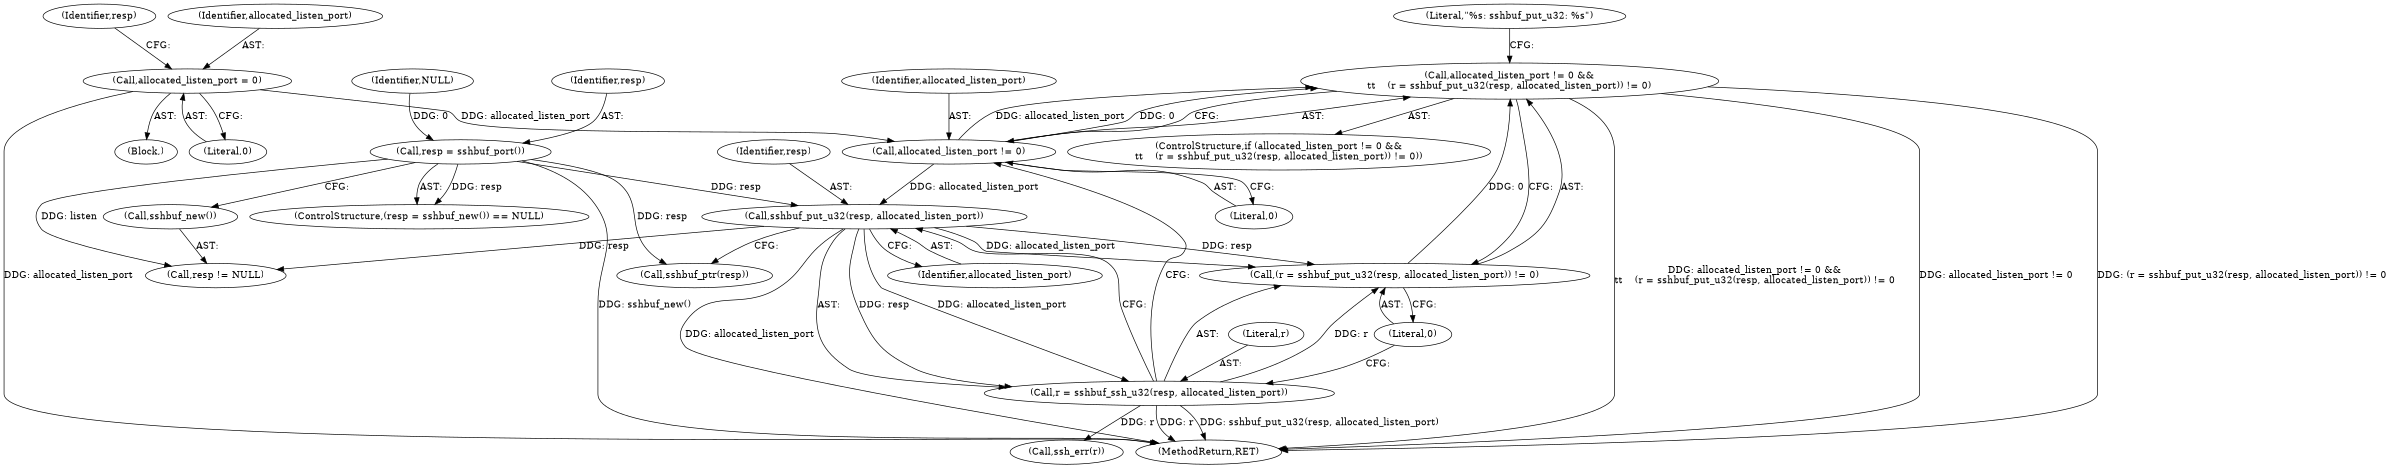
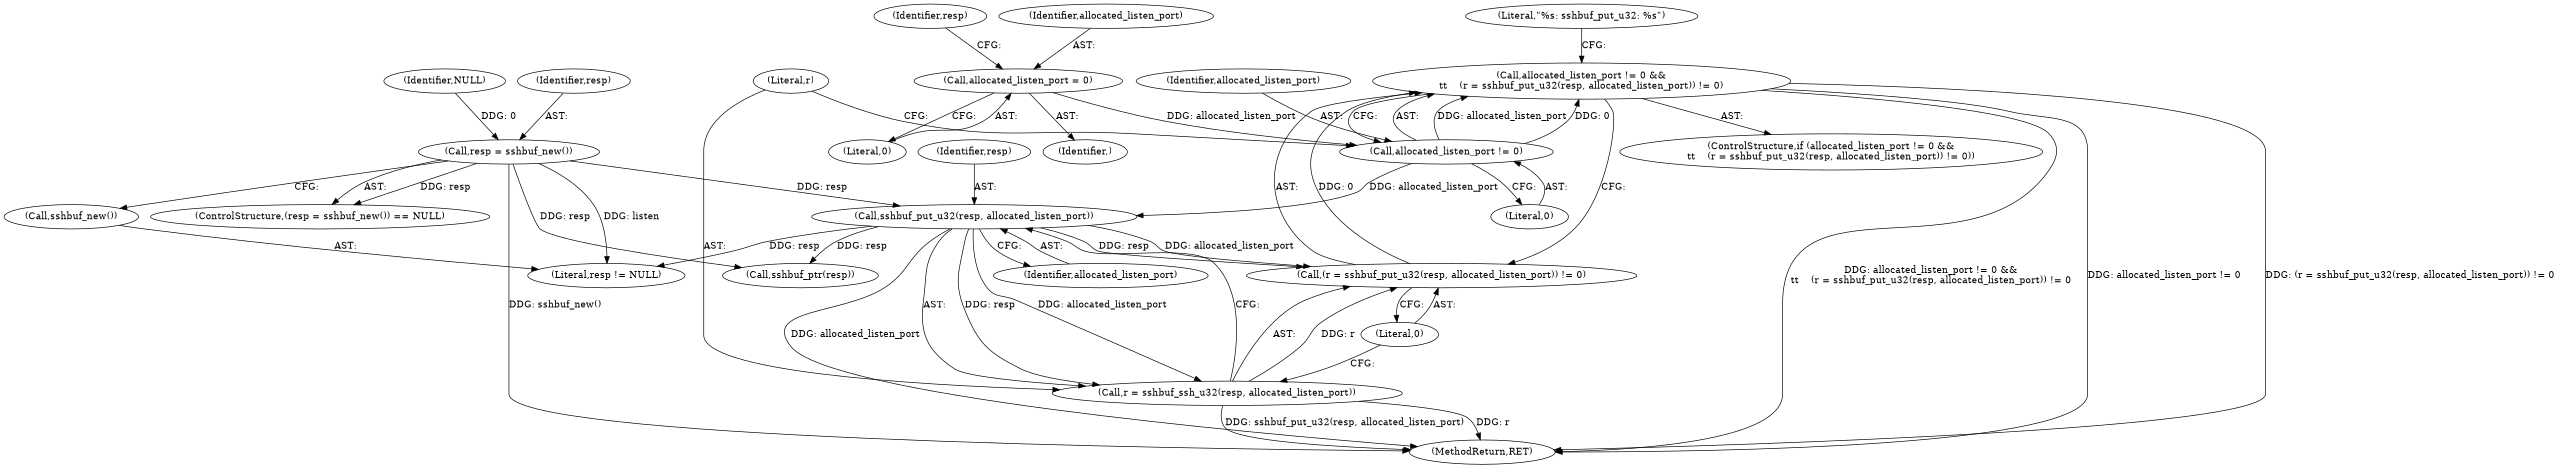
node "(Block,)": label "(Block,)" -> "(Identifier,)"
node "(Call,resp = sshbuf_port())": label "(Call,resp = sshbuf_port())" -> "(Call,resp = sshbuf_new())"
edge "(Call,r = sshbuf_ssh_u32(resp, allocated_listen_port))" -> "(Call,allocated_listen_port != 0)": now "(Literal,r)" -> "(Call,allocated_listen_port != 0)"
edge "(Call,sshbuf_put_u32(resp, allocated_listen_port))" -> "(Call,sshbuf_ptr(resp))": label "CFG: " -> "DDG: resp"
node "(Call,resp != NULL)": label "(Call,resp != NULL)" -> "(Literal,resp != NULL)"
edge "(Call,allocated_listen_port = 0)" -> "(MethodReturn,RET)": removed, label "DDG: allocated_listen_port"
node "(Call,ssh_err(r))": removed
